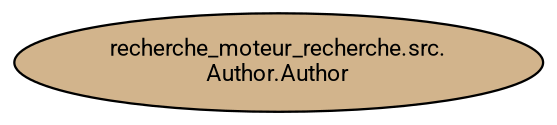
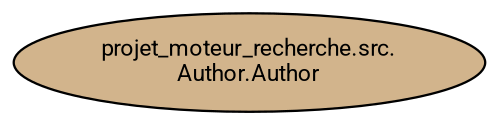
node "recherche_moteur_recherche.src. Author.Author": label "recherche_moteur_recherche.src. Author.Author" -> "projet_moteur_recherche.src. Author.Author"
